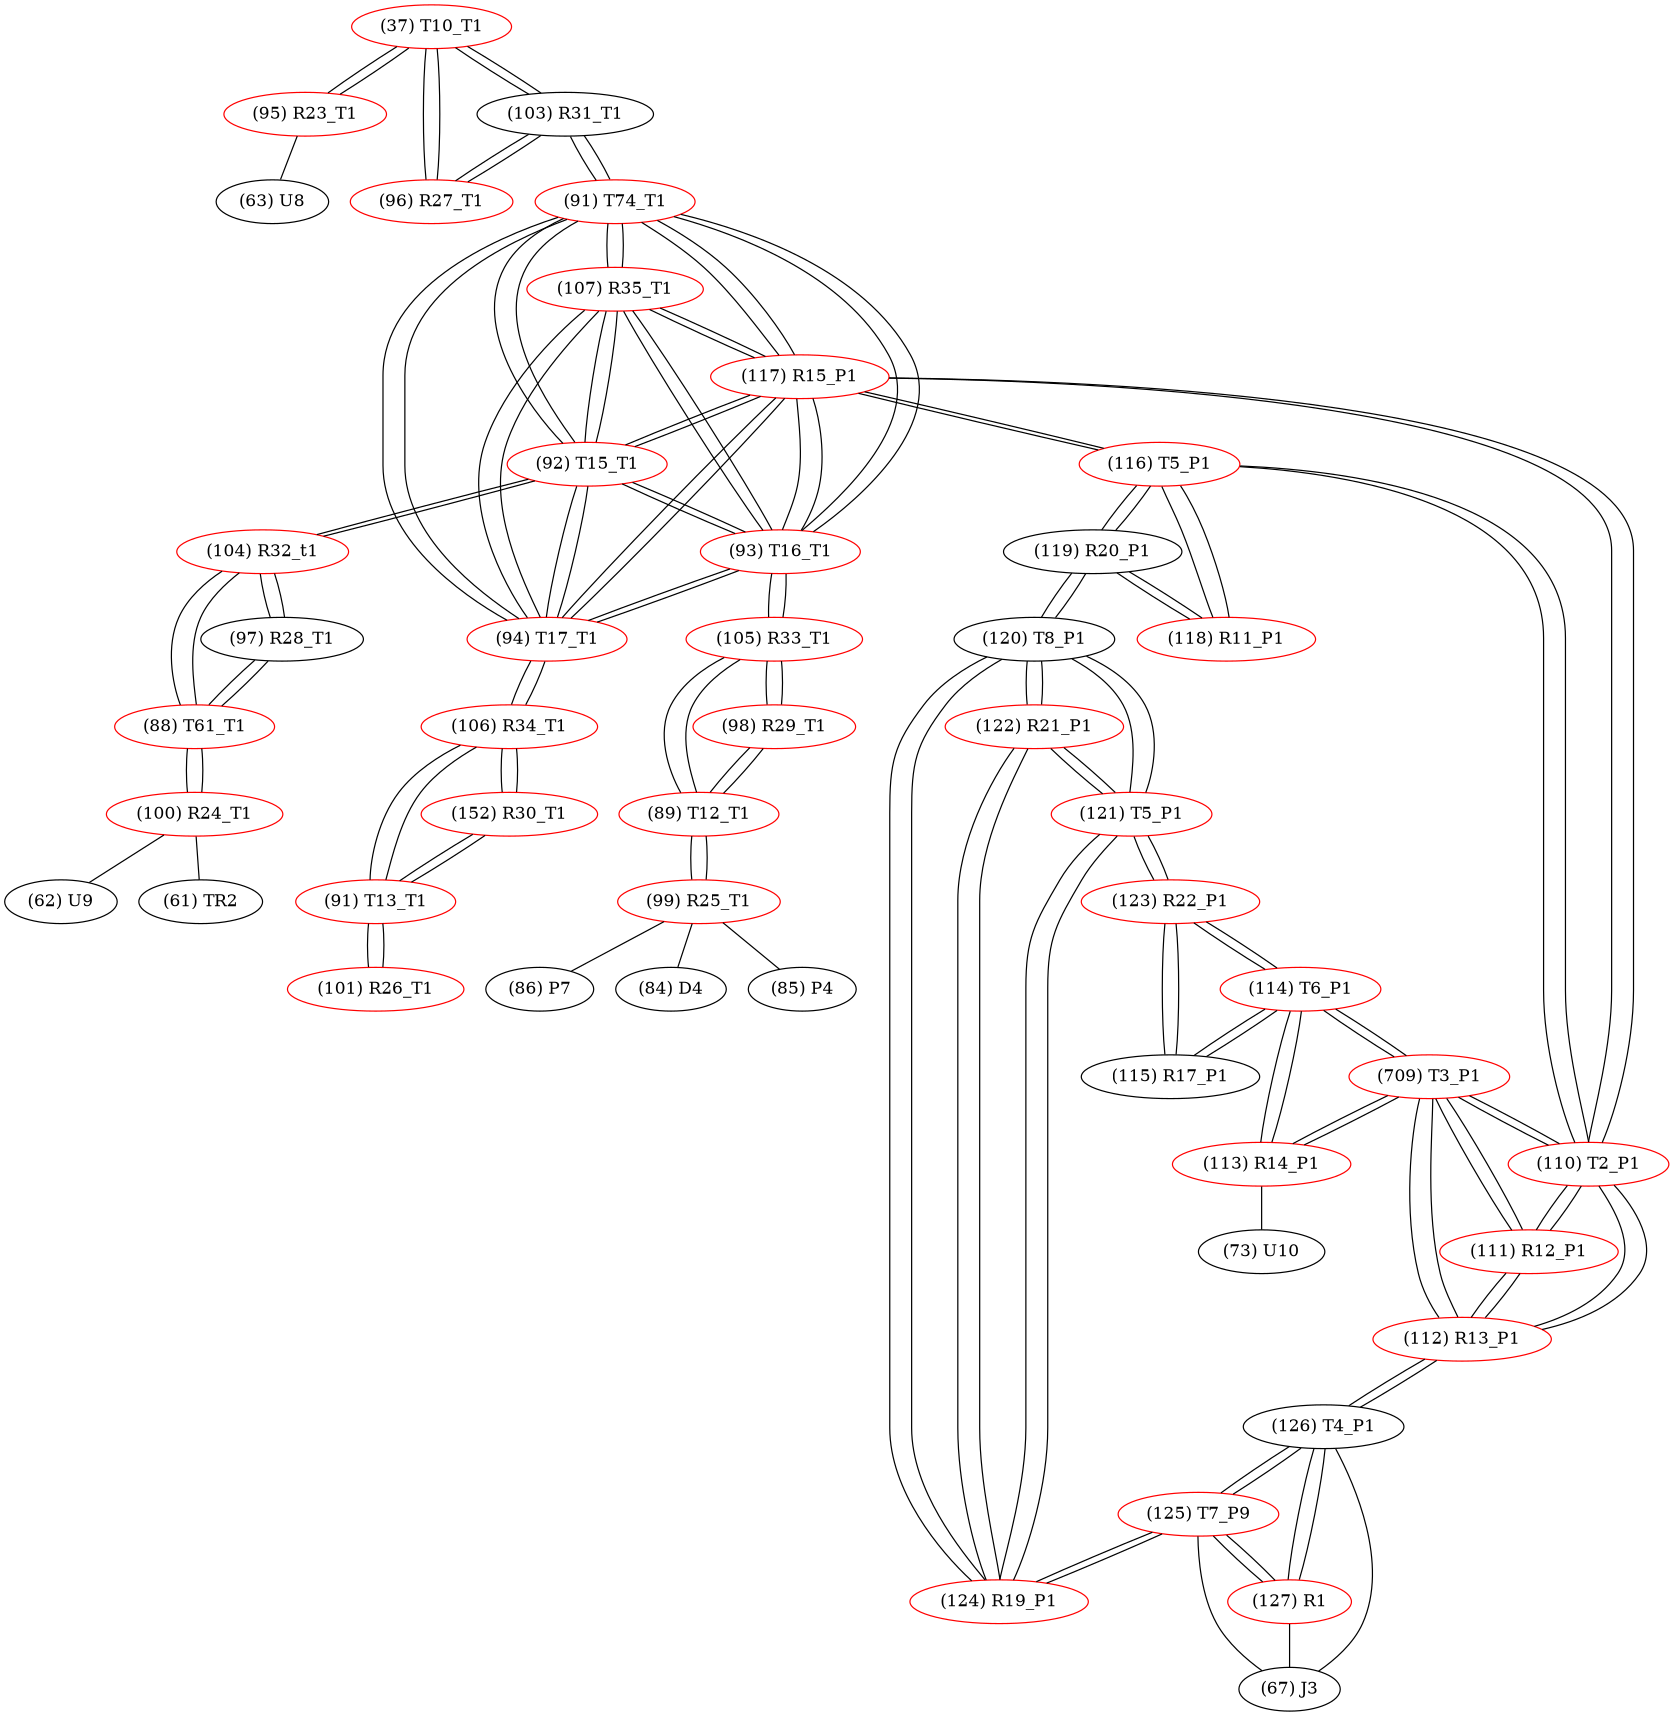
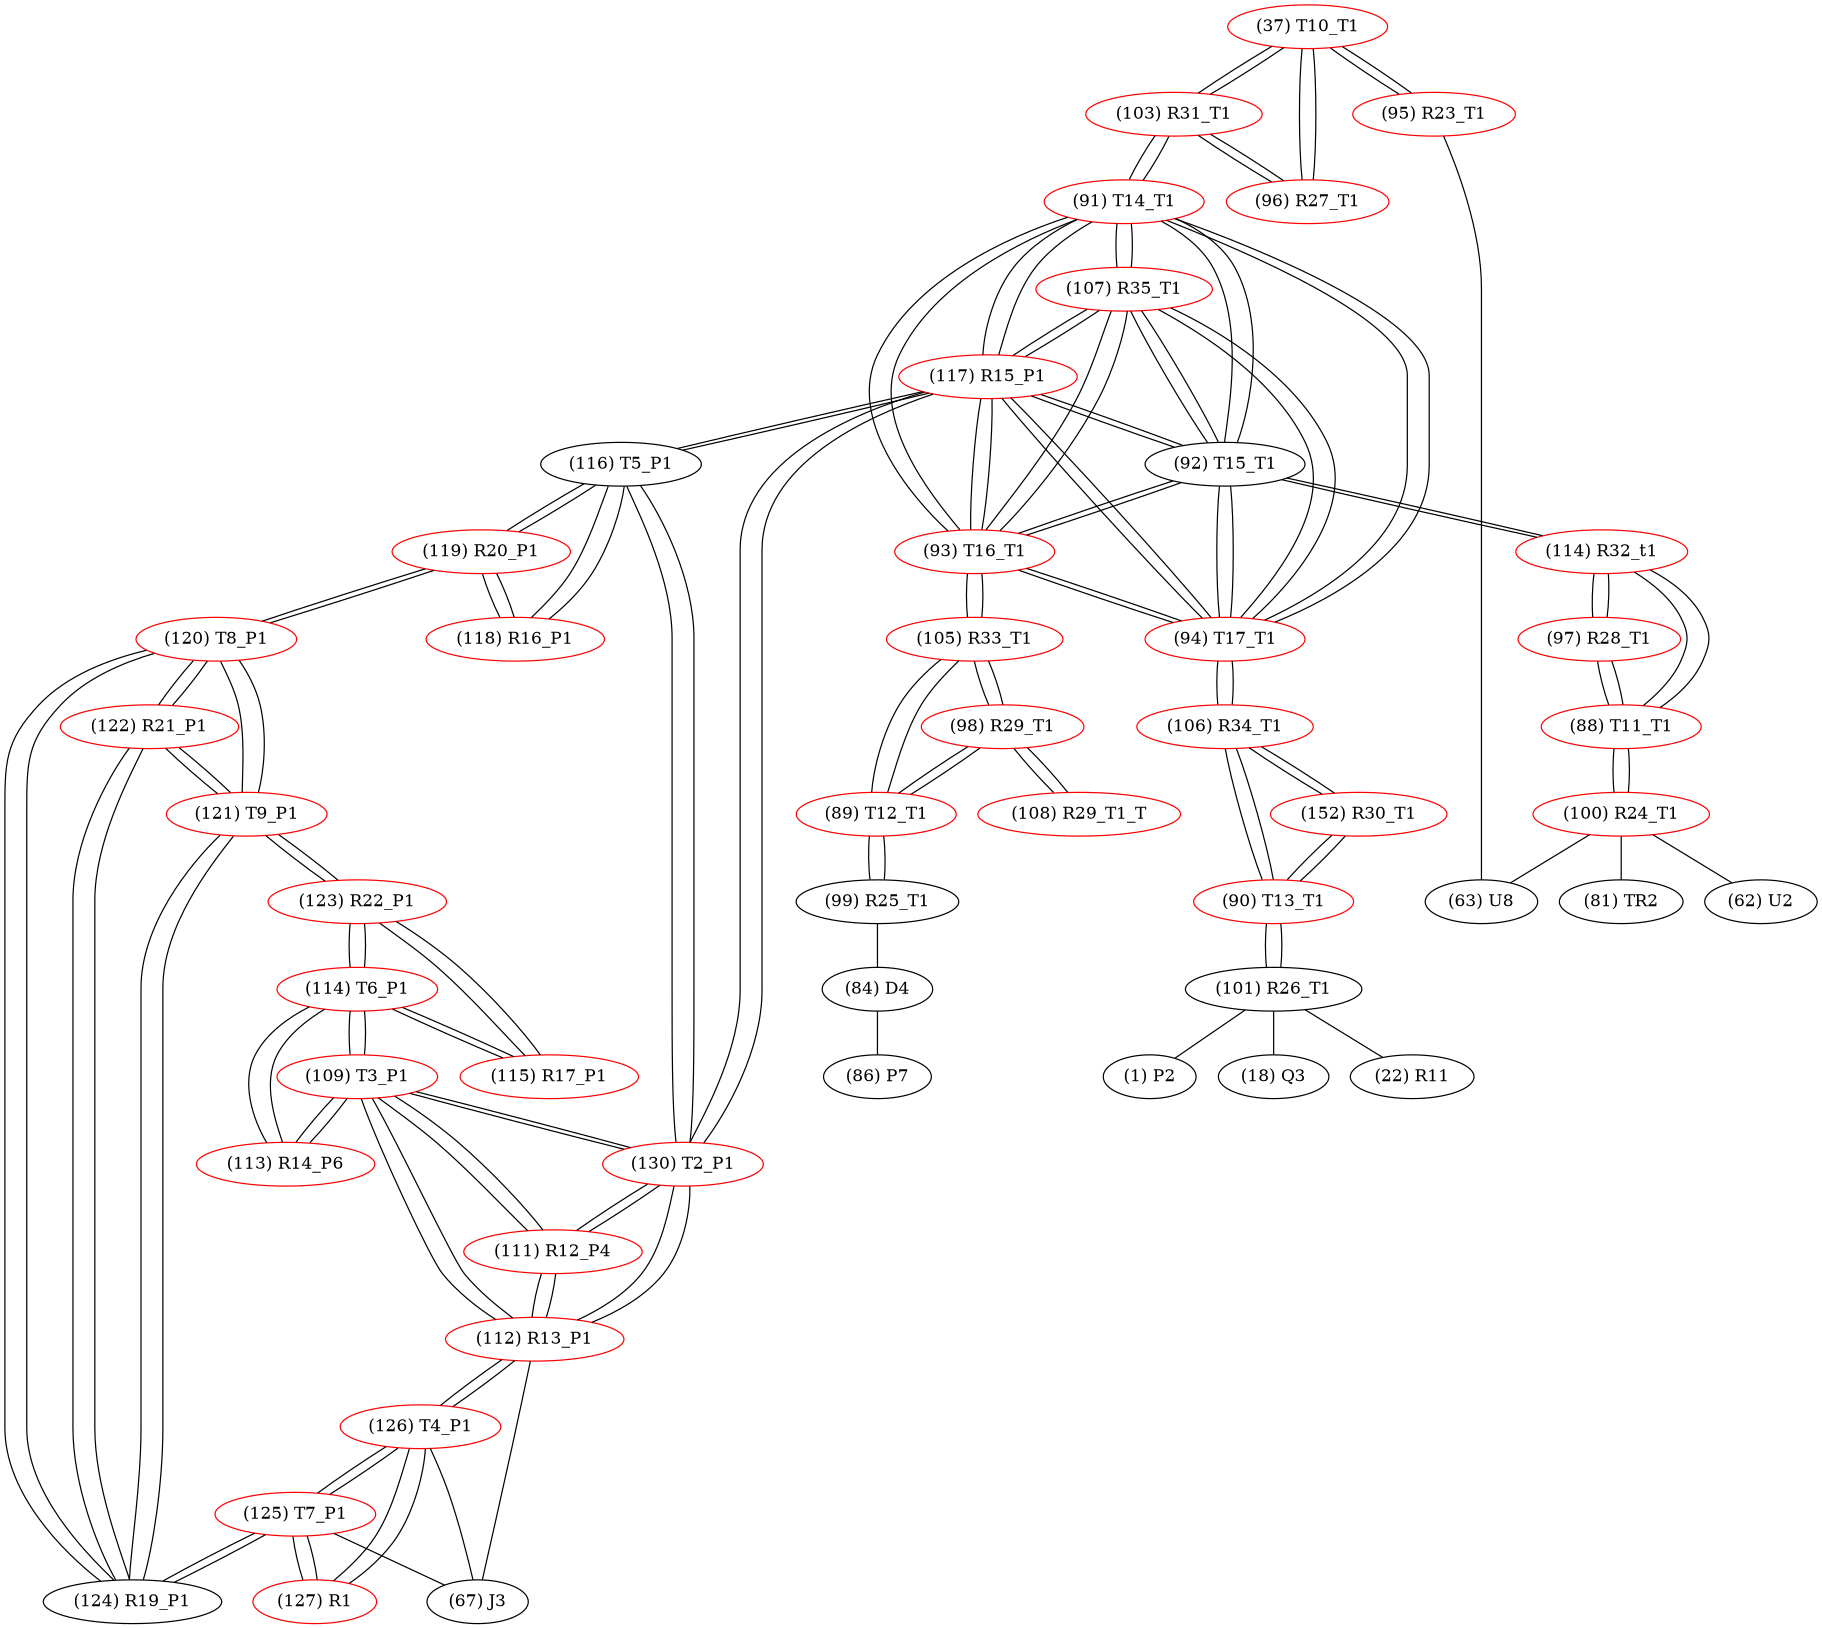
node "(103) R31_T1": color black -> red
node "(91) T74_T1": label "(91) T74_T1" -> "(91) T14_T1"
node "(92) T15_T1": color red -> black
node "(116) T5_P1": color red -> black
node "(104) R32_t1": label "(104) R32_t1" -> "(114) R32_t1"
node "(119) R20_P1": color black -> red
node "(97) R28_T1": color black -> red
node "(120) T8_P1": color black -> red
node "(118) R11_P1": label "(118) R11_P1" -> "(118) R16_P1"
node "(88) T61_T1": label "(88) T61_T1" -> "(88) T11_T1"
node "(108) R29_T1_T": added
node "(121) T5_P1": label "(121) T5_P1" -> "(121) T9_P1"
edge "(100) R24_T1" -- "(63) U8": added
node "(62) U9": label "(62) U9" -> "(62) U2"
node "(61) TR2": label "(61) TR2" -> "(81) TR2"
node "(91) T13_T1": label "(91) T13_T1" -> "(90) T13_T1"
node "(99) R25_T1": color red -> black
edge "(99) R25_T1" -- "(86) P7": now "(84) D4" -- "(86) P7"
node "(101) R26_T1": color red -> black
node "(85) P4": removed
node "(1) P2": added
node "(115) R17_P1": color black -> red
node "(18) Q3": added
node "(22) R11": added
node "(709) T3_P1": label "(709) T3_P1" -> "(109) T3_P1"
node "(113) R14_P1": label "(113) R14_P1" -> "(113) R14_P6"
node "(110) T2_P1": label "(110) T2_P1" -> "(130) T2_P1"
node "(73) U10": removed
node "(111) R12_P1": label "(111) R12_P1" -> "(111) R12_P4"
node "(126) T4_P1": color black -> red
node "(125) T7_P9": label "(125) T7_P9" -> "(125) T7_P1"
node "(124) R19_P1": color red -> black
edge "(127) R1" -- "(67) J3": now "(112) R13_P1" -- "(67) J3"
